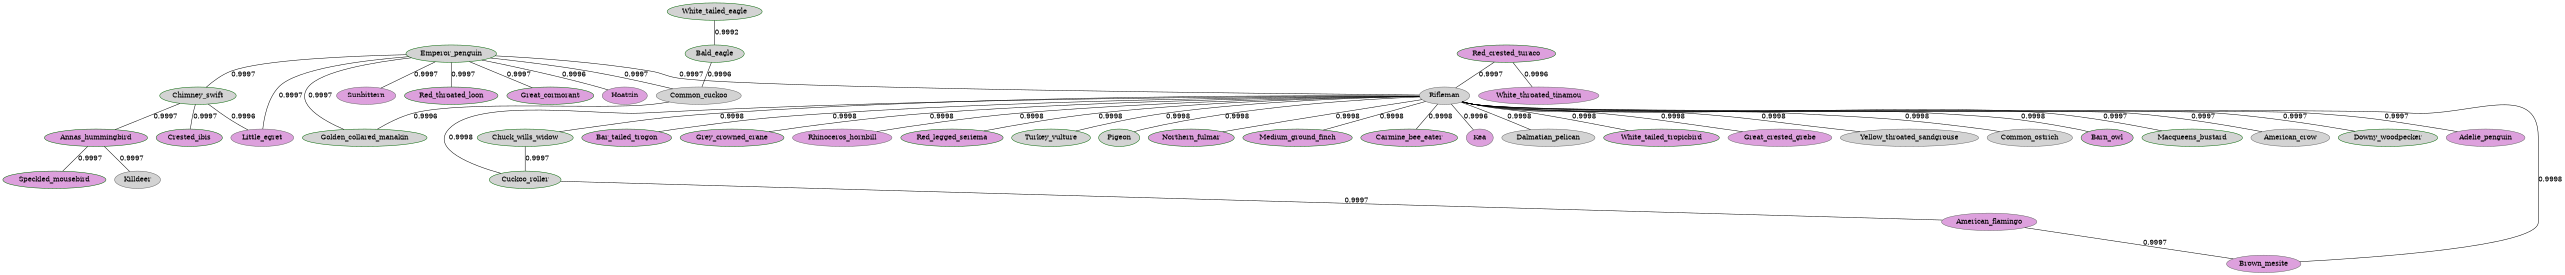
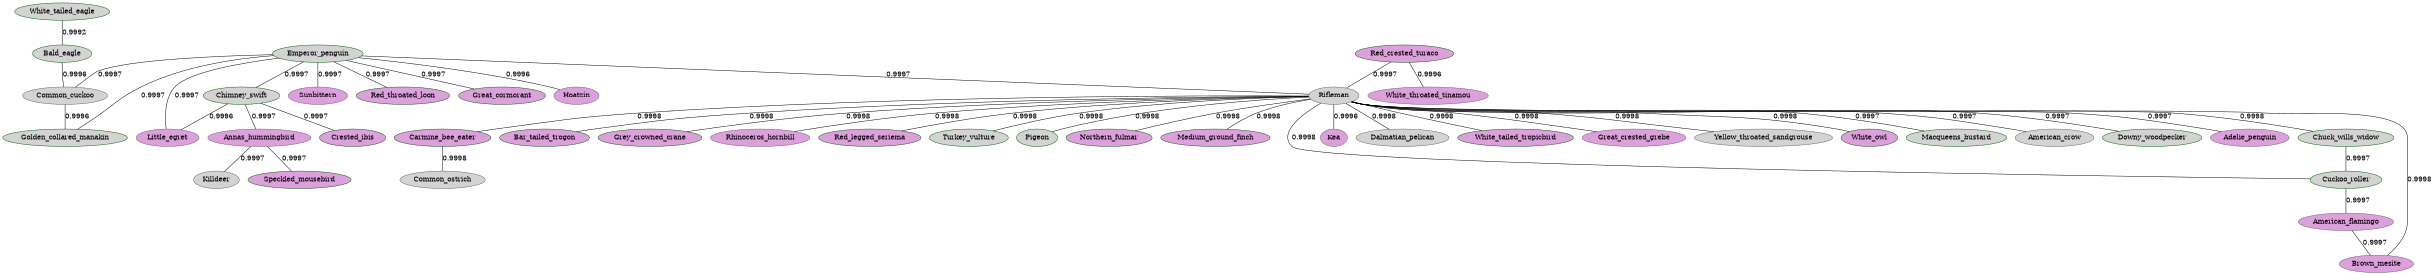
edge "Rifleman" -- "Common_ostrich": now "Carmine_bee_eater" -- "Common_ostrich"
node "Annas_hummingbird": color darkgreen -> gray40
node "Barn_owl": label "Barn_owl" -> "White_owl"
